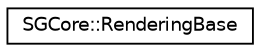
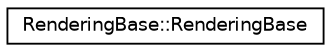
node "SGCore::RenderingBase": label "SGCore::RenderingBase" -> "RenderingBase::RenderingBase"
